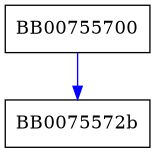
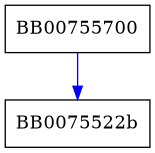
node "BB0075572b": label "BB0075572b" -> "BB0075522b"
